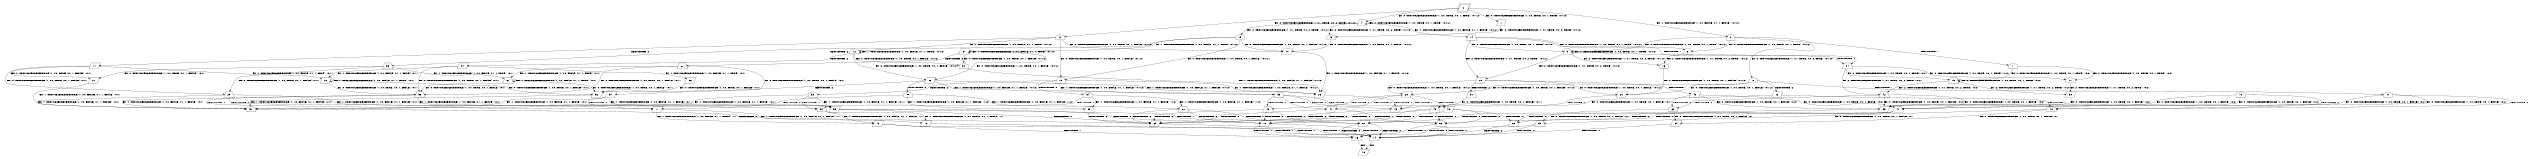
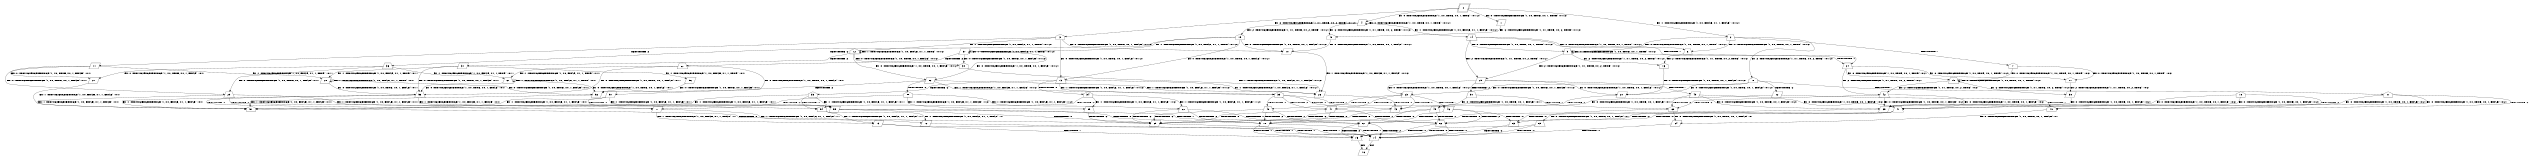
edge "50" -> "68": added, label "TERMINATE !1"
edge "40" -> "65": removed, label "EX !0 !ATOMIC_EXCH_BRANCH (1, +0, TRUE, +0, 1, FALSE) !:0:"
